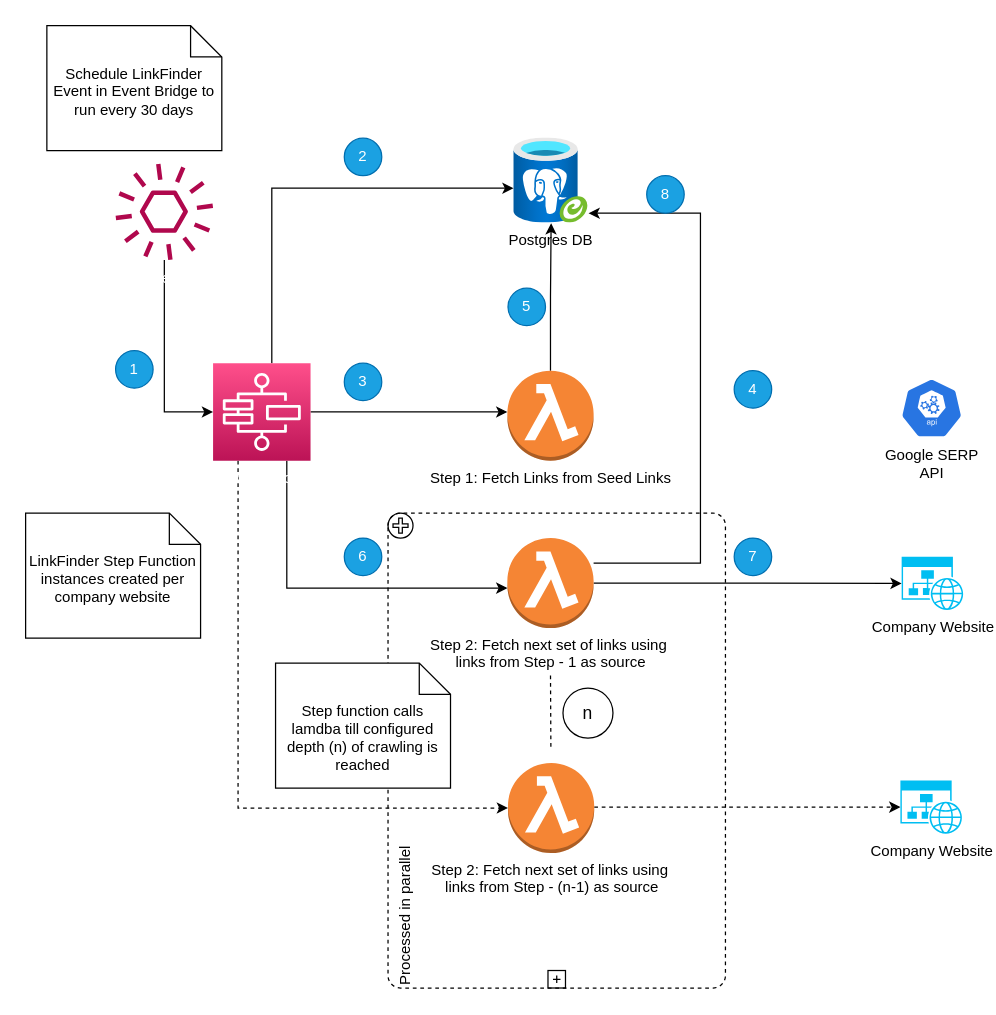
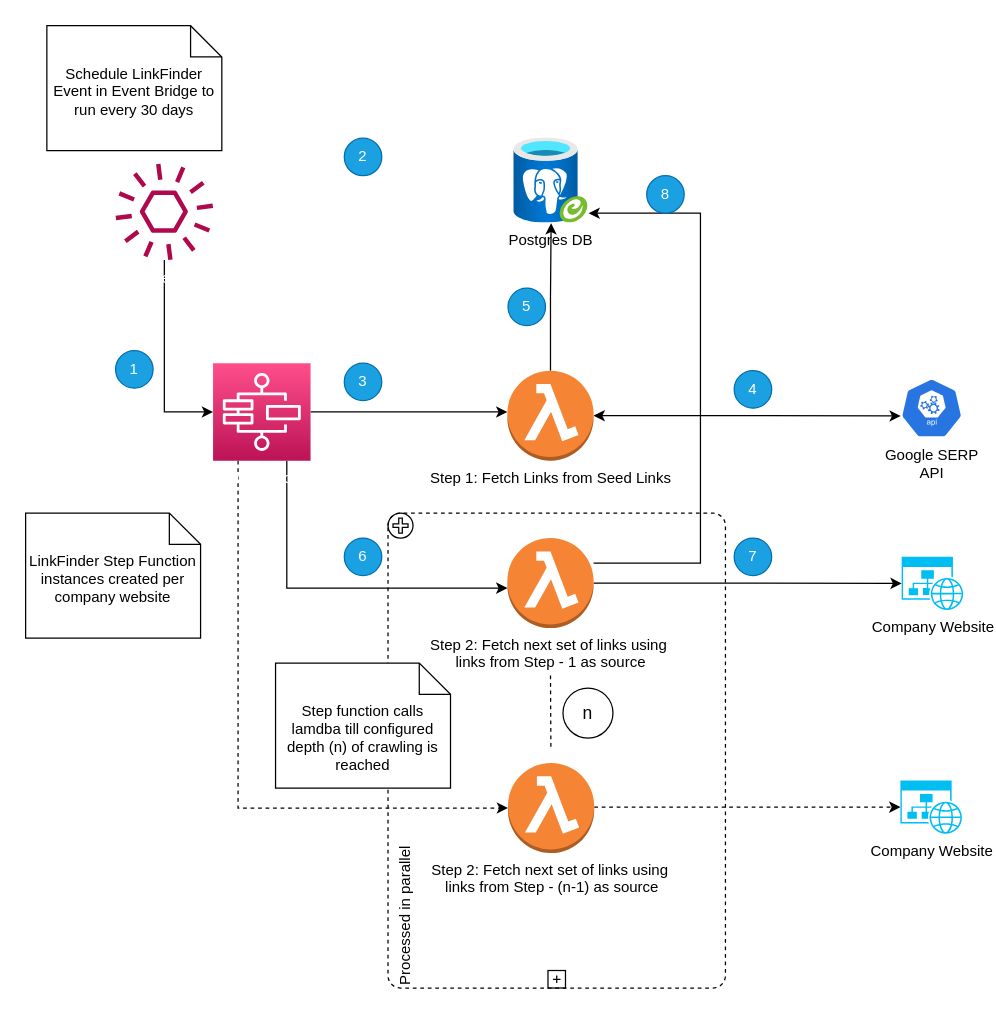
edge "LinkFiinder Workflow" -> "Postgres DB": removed
edge "Google SERP API" -- "Step 1: Fetch Links from Seed Links": added
